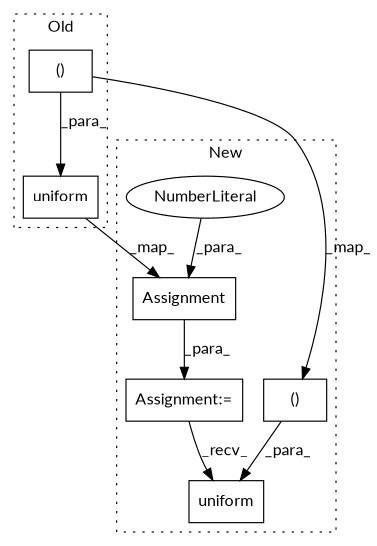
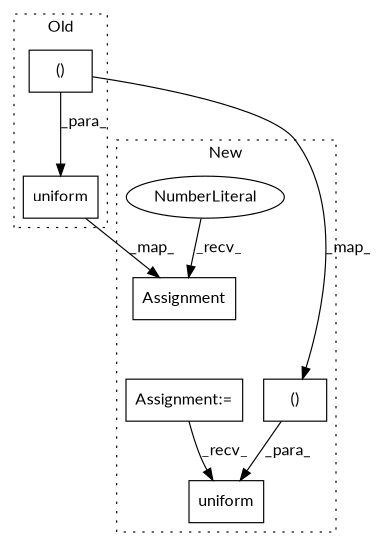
edge "NumberLiteral" -> "Assignment": label "_para_" -> "_recv_"
edge "Assignment" -> "Assignment:=": removed, label "_para_"
